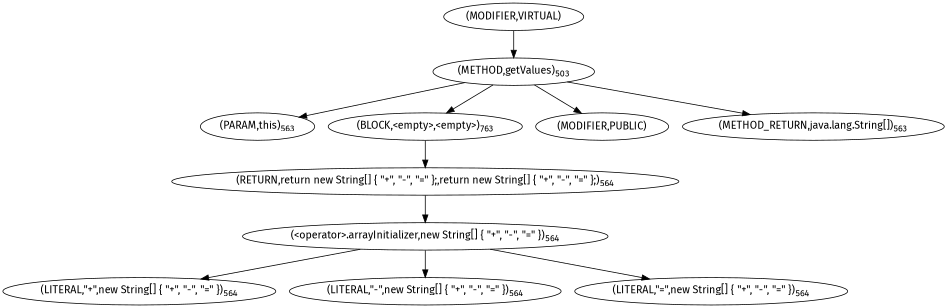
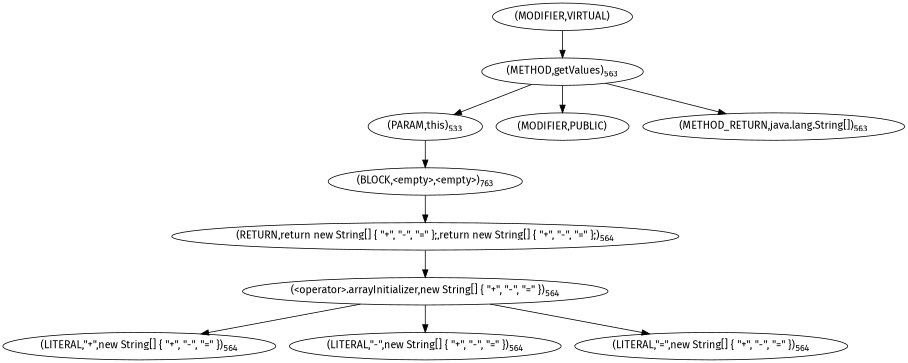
node "(METHOD,getValues)": text "503" -> "563"
edge "(METHOD,getValues)" -> "(BLOCK,<empty>,<empty>)": now "(PARAM,this)" -> "(BLOCK,<empty>,<empty>)"
node "(PARAM,this)": text "563" -> "533"
